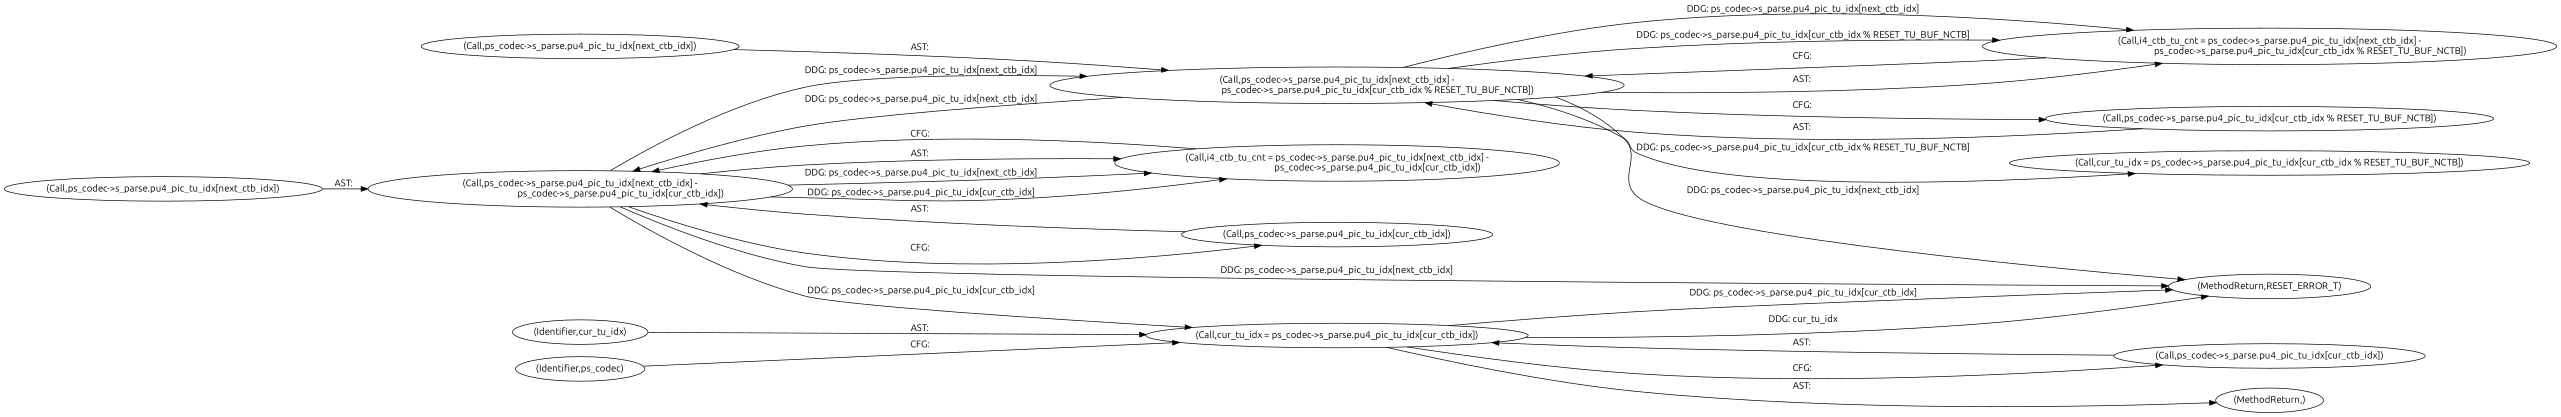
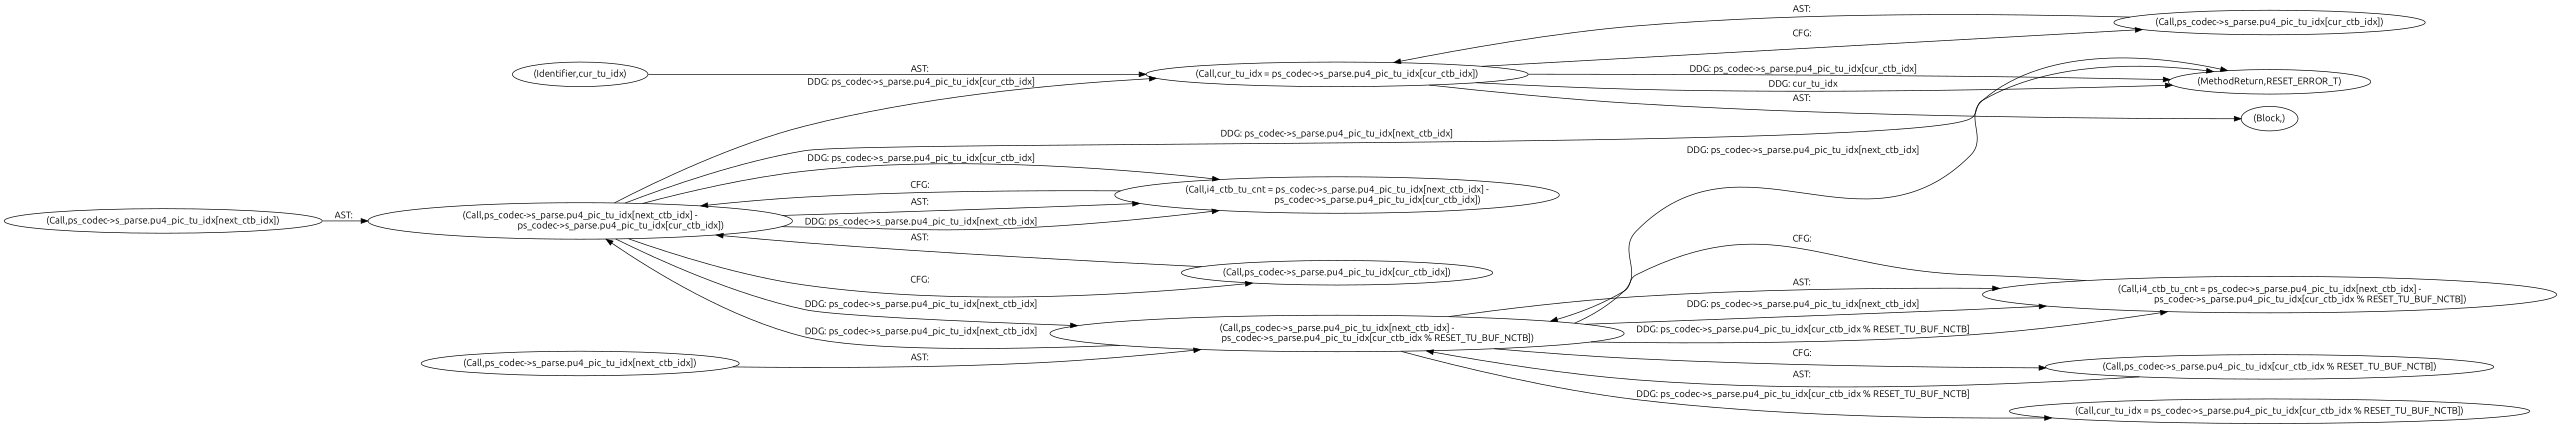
node "(Identifier,ps_codec)": removed
node "(MethodReturn,)": label "(MethodReturn,)" -> "(Block,)"
